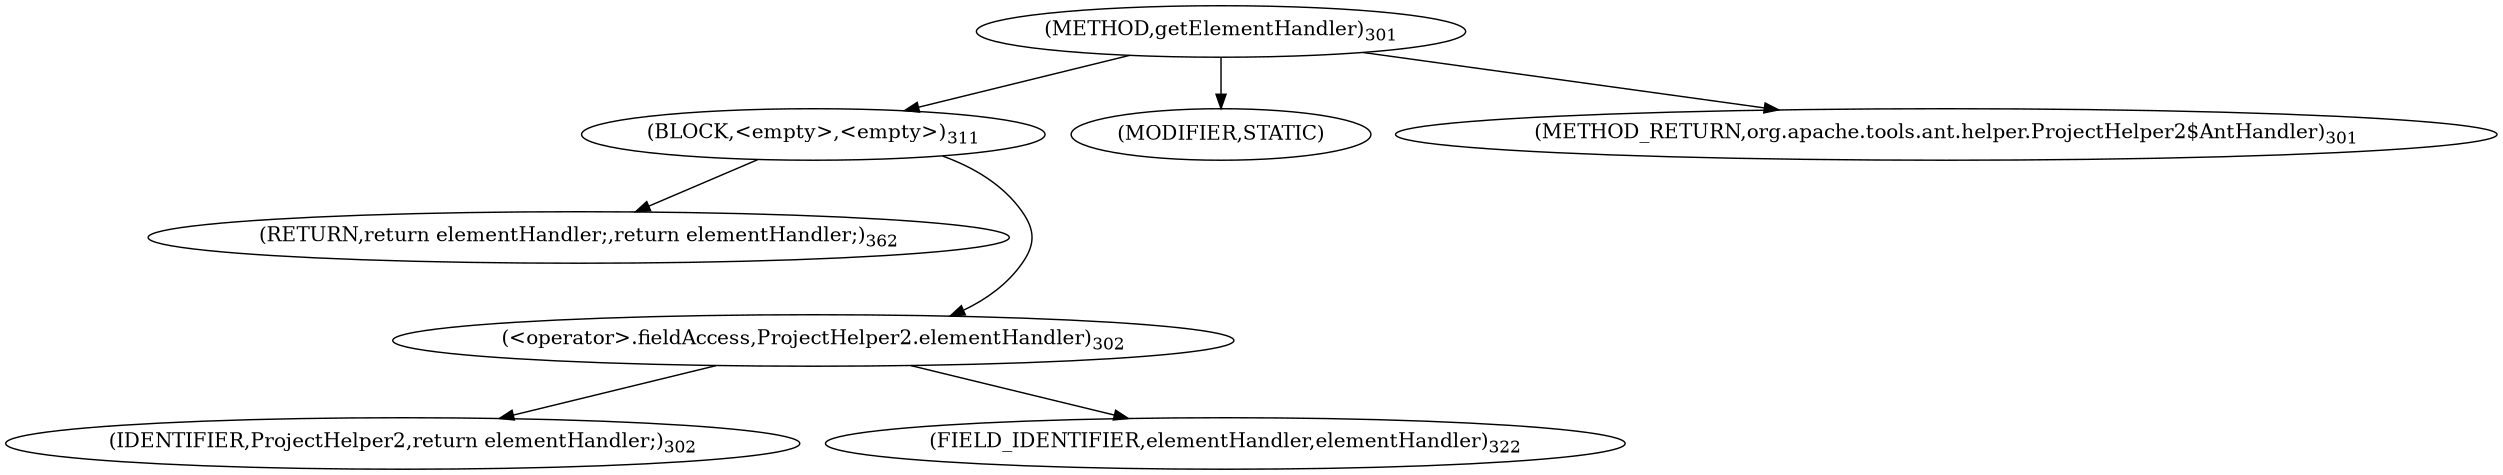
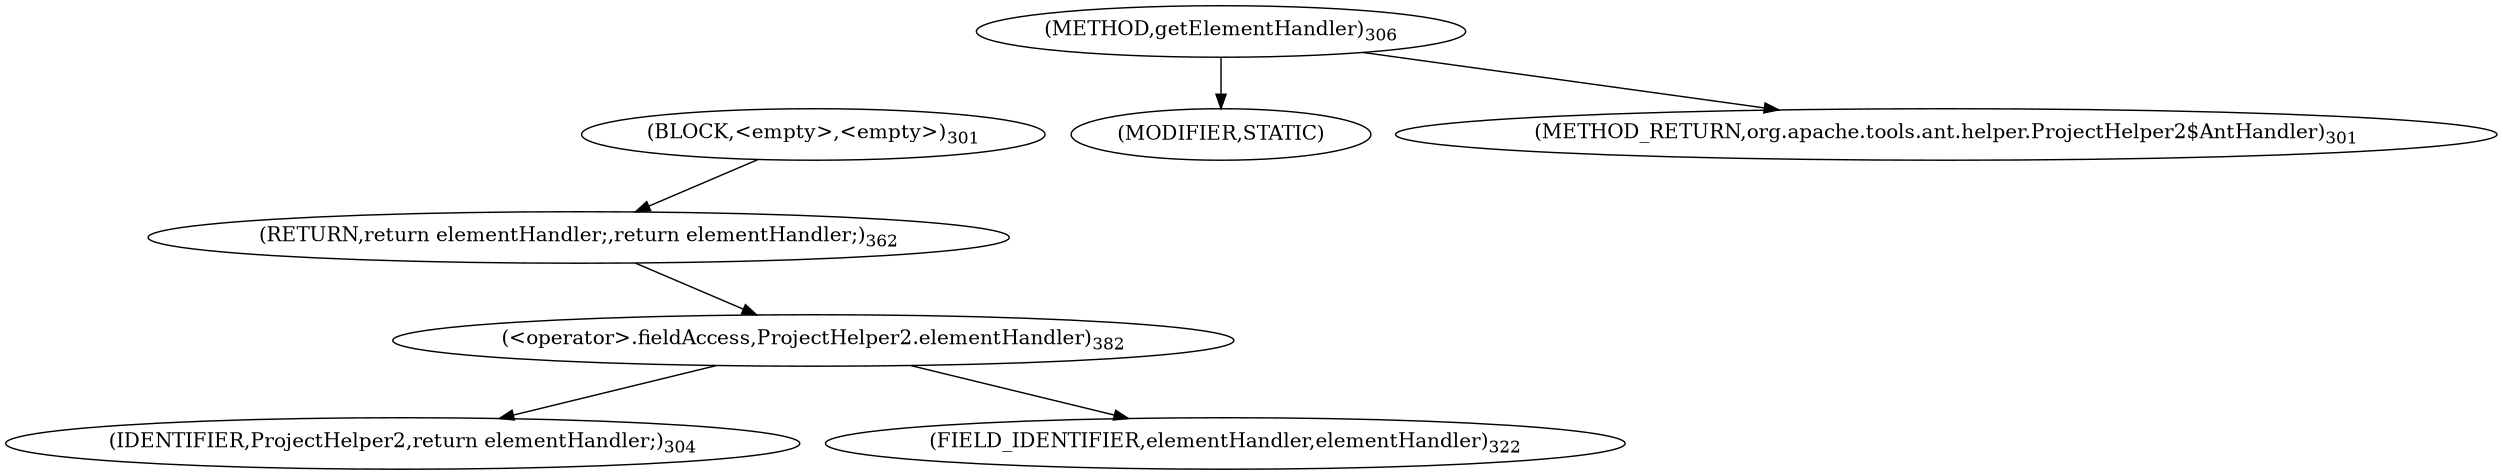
node "(METHOD,getElementHandler)": text "301" -> "306"
edge "(METHOD,getElementHandler)" -> "(BLOCK,<empty>,<empty>)": removed
node "(BLOCK,<empty>,<empty>)": text "311" -> "301"
edge "(BLOCK,<empty>,<empty>)" -> "(<operator>.fieldAccess,ProjectHelper2.elementHandler)": now "(RETURN,return elementHandler;,return elementHandler;)" -> "(<operator>.fieldAccess,ProjectHelper2.elementHandler)"
node "(<operator>.fieldAccess,ProjectHelper2.elementHandler)": text "302" -> "382"
node "(IDENTIFIER,ProjectHelper2,return elementHandler;)": text "302" -> "304"
